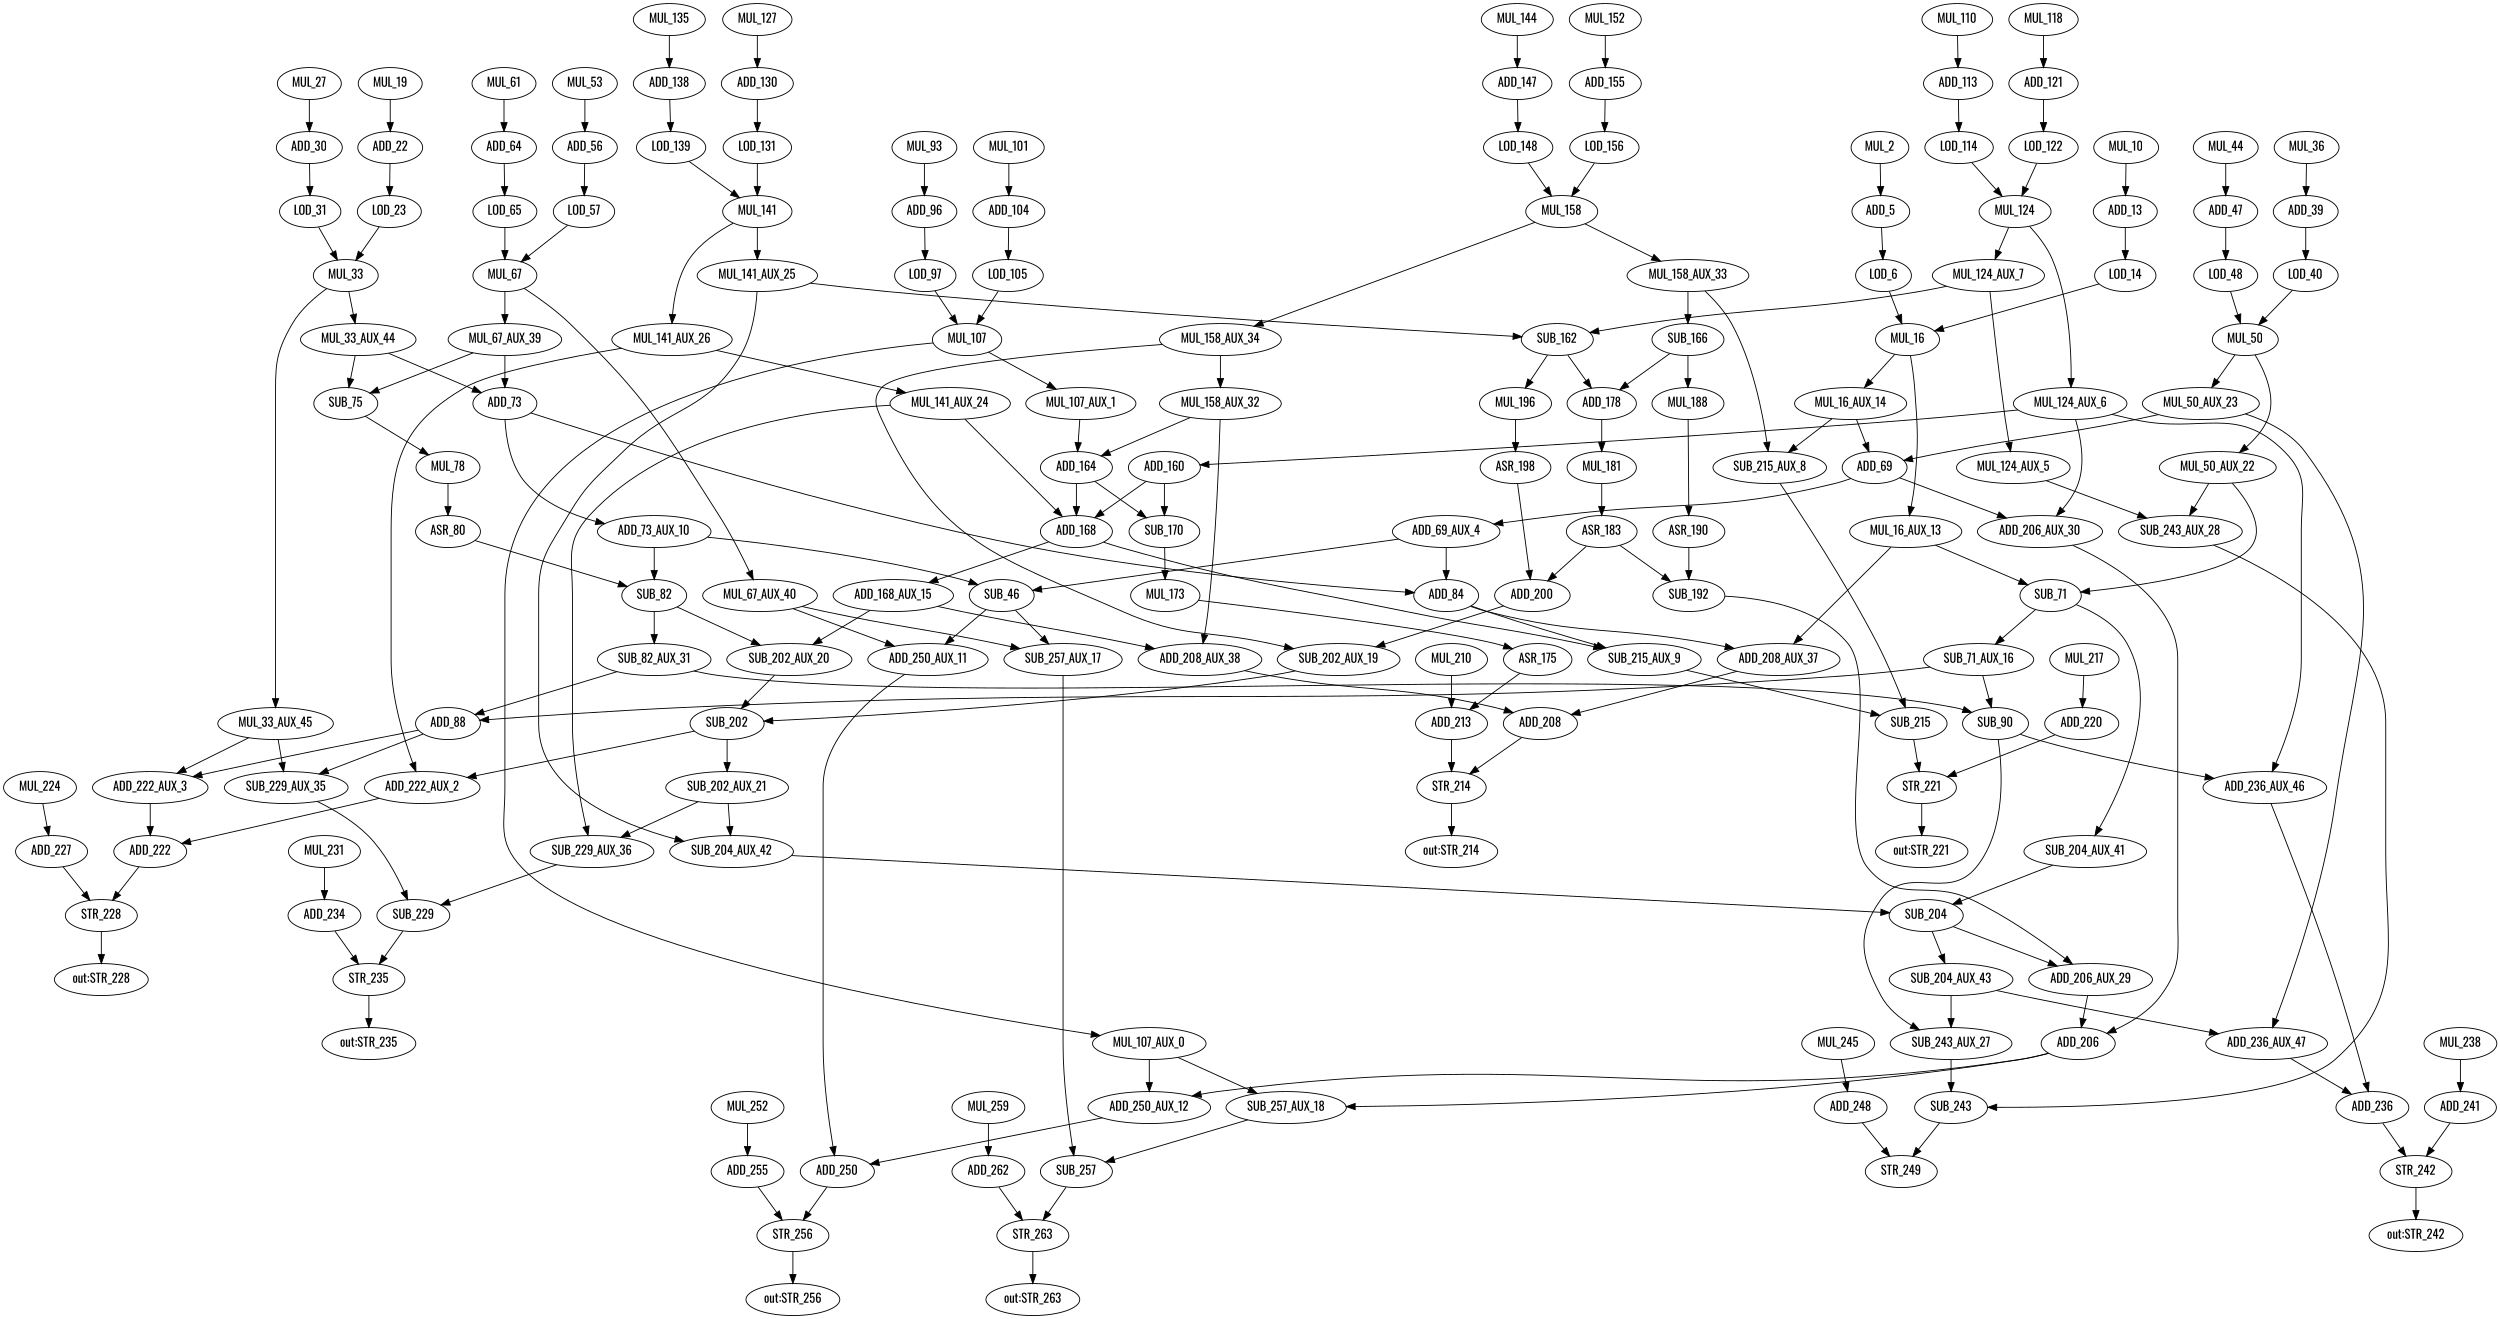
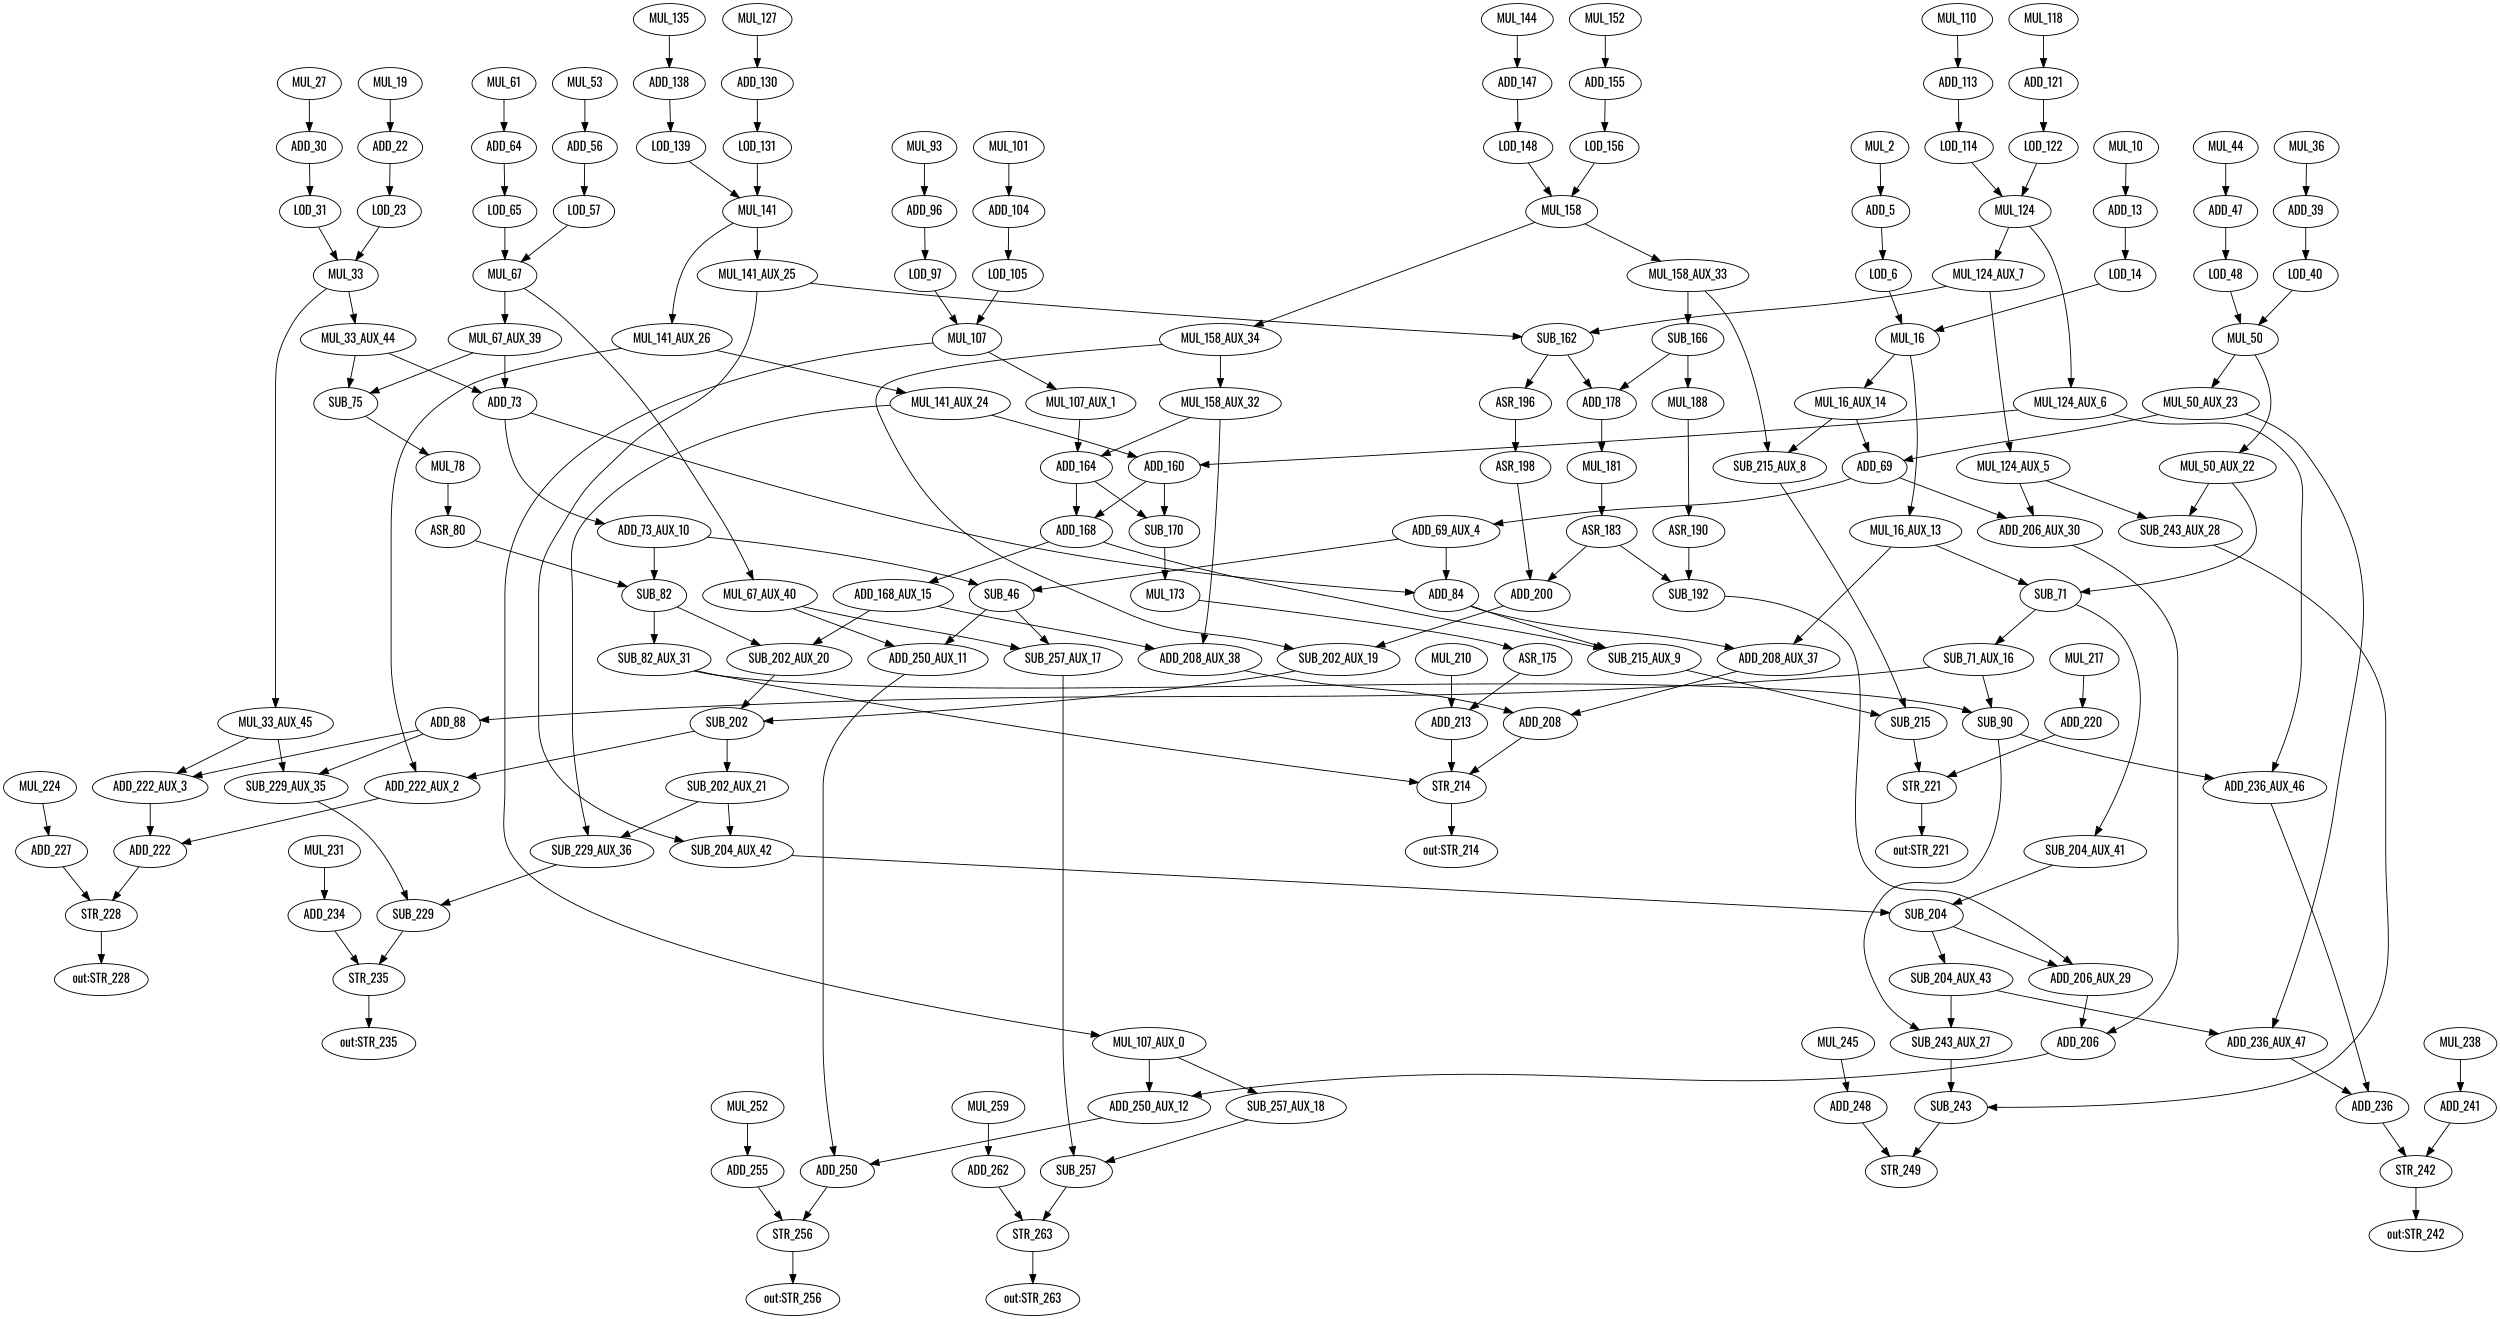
node "MUL_196": label "MUL_196" -> "ASR_196"
edge "MUL_141_AUX_24" -> "ADD_168": now "MUL_141_AUX_24" -> "ADD_160"
edge "MUL_124_AUX_6" -> "ADD_206_AUX_30": now "MUL_124_AUX_5" -> "ADD_206_AUX_30"
edge "SUB_82_AUX_31" -> "ADD_88": now "SUB_82_AUX_31" -> "STR_214"
edge "ADD_206" -> "SUB_257_AUX_18": removed
